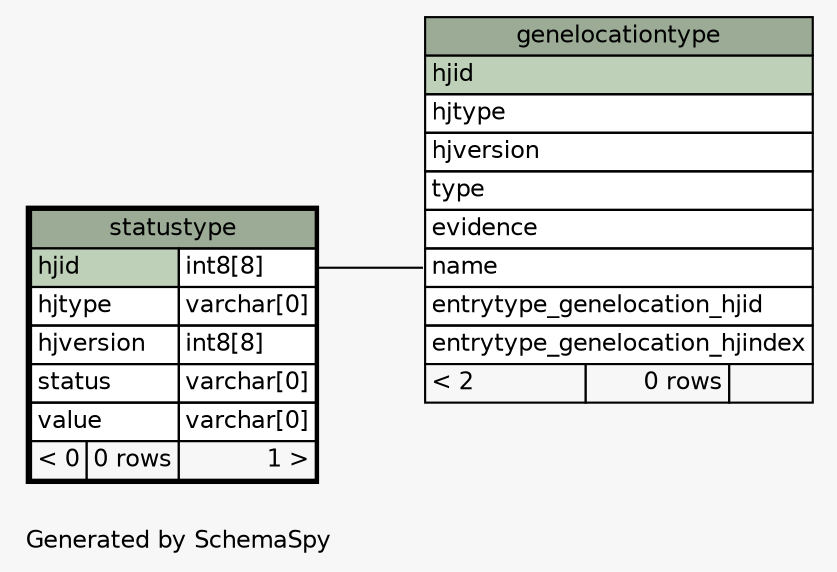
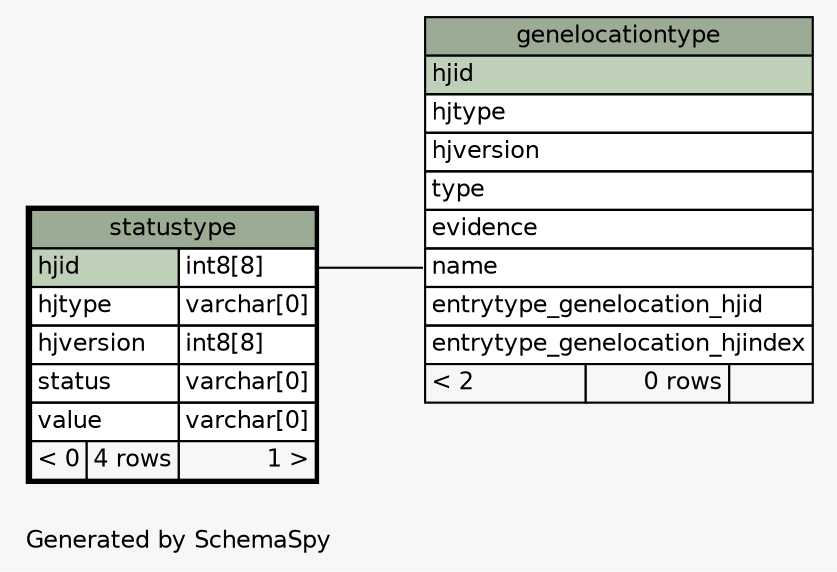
node "statustype": text "0 rows" -> "4 rows"
